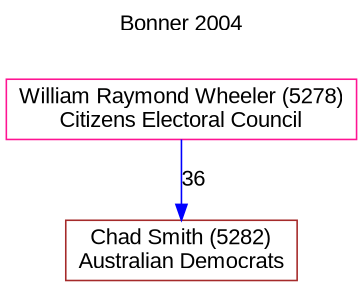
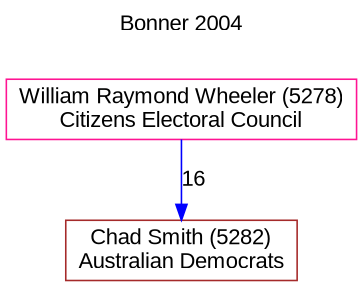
edge "William Raymond Wheeler (5278) Citizens Electoral Council" -> "Chad Smith (5282) Australian Democrats": label "36" -> "16"
